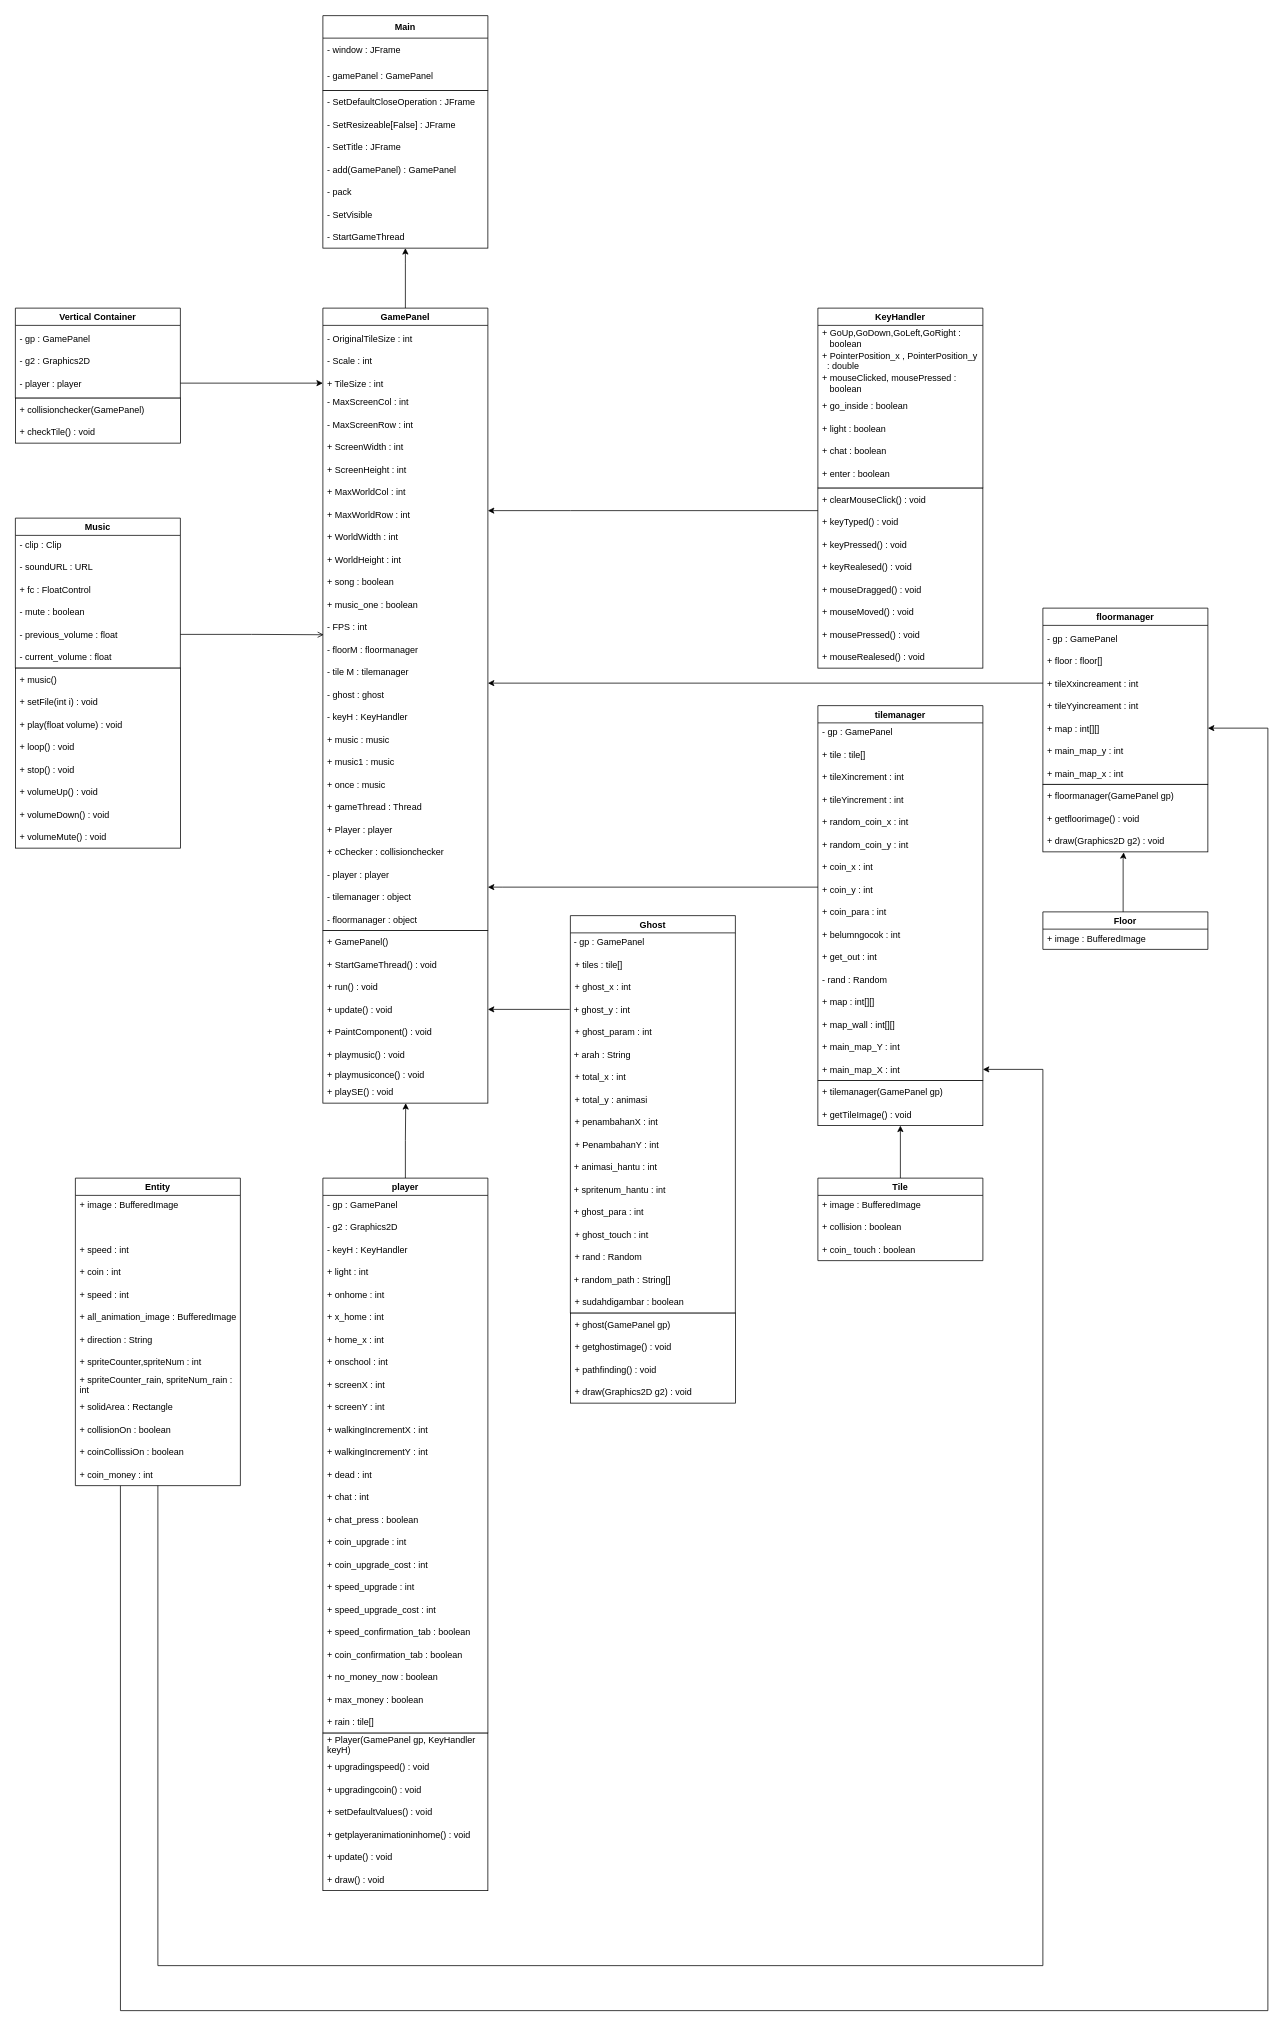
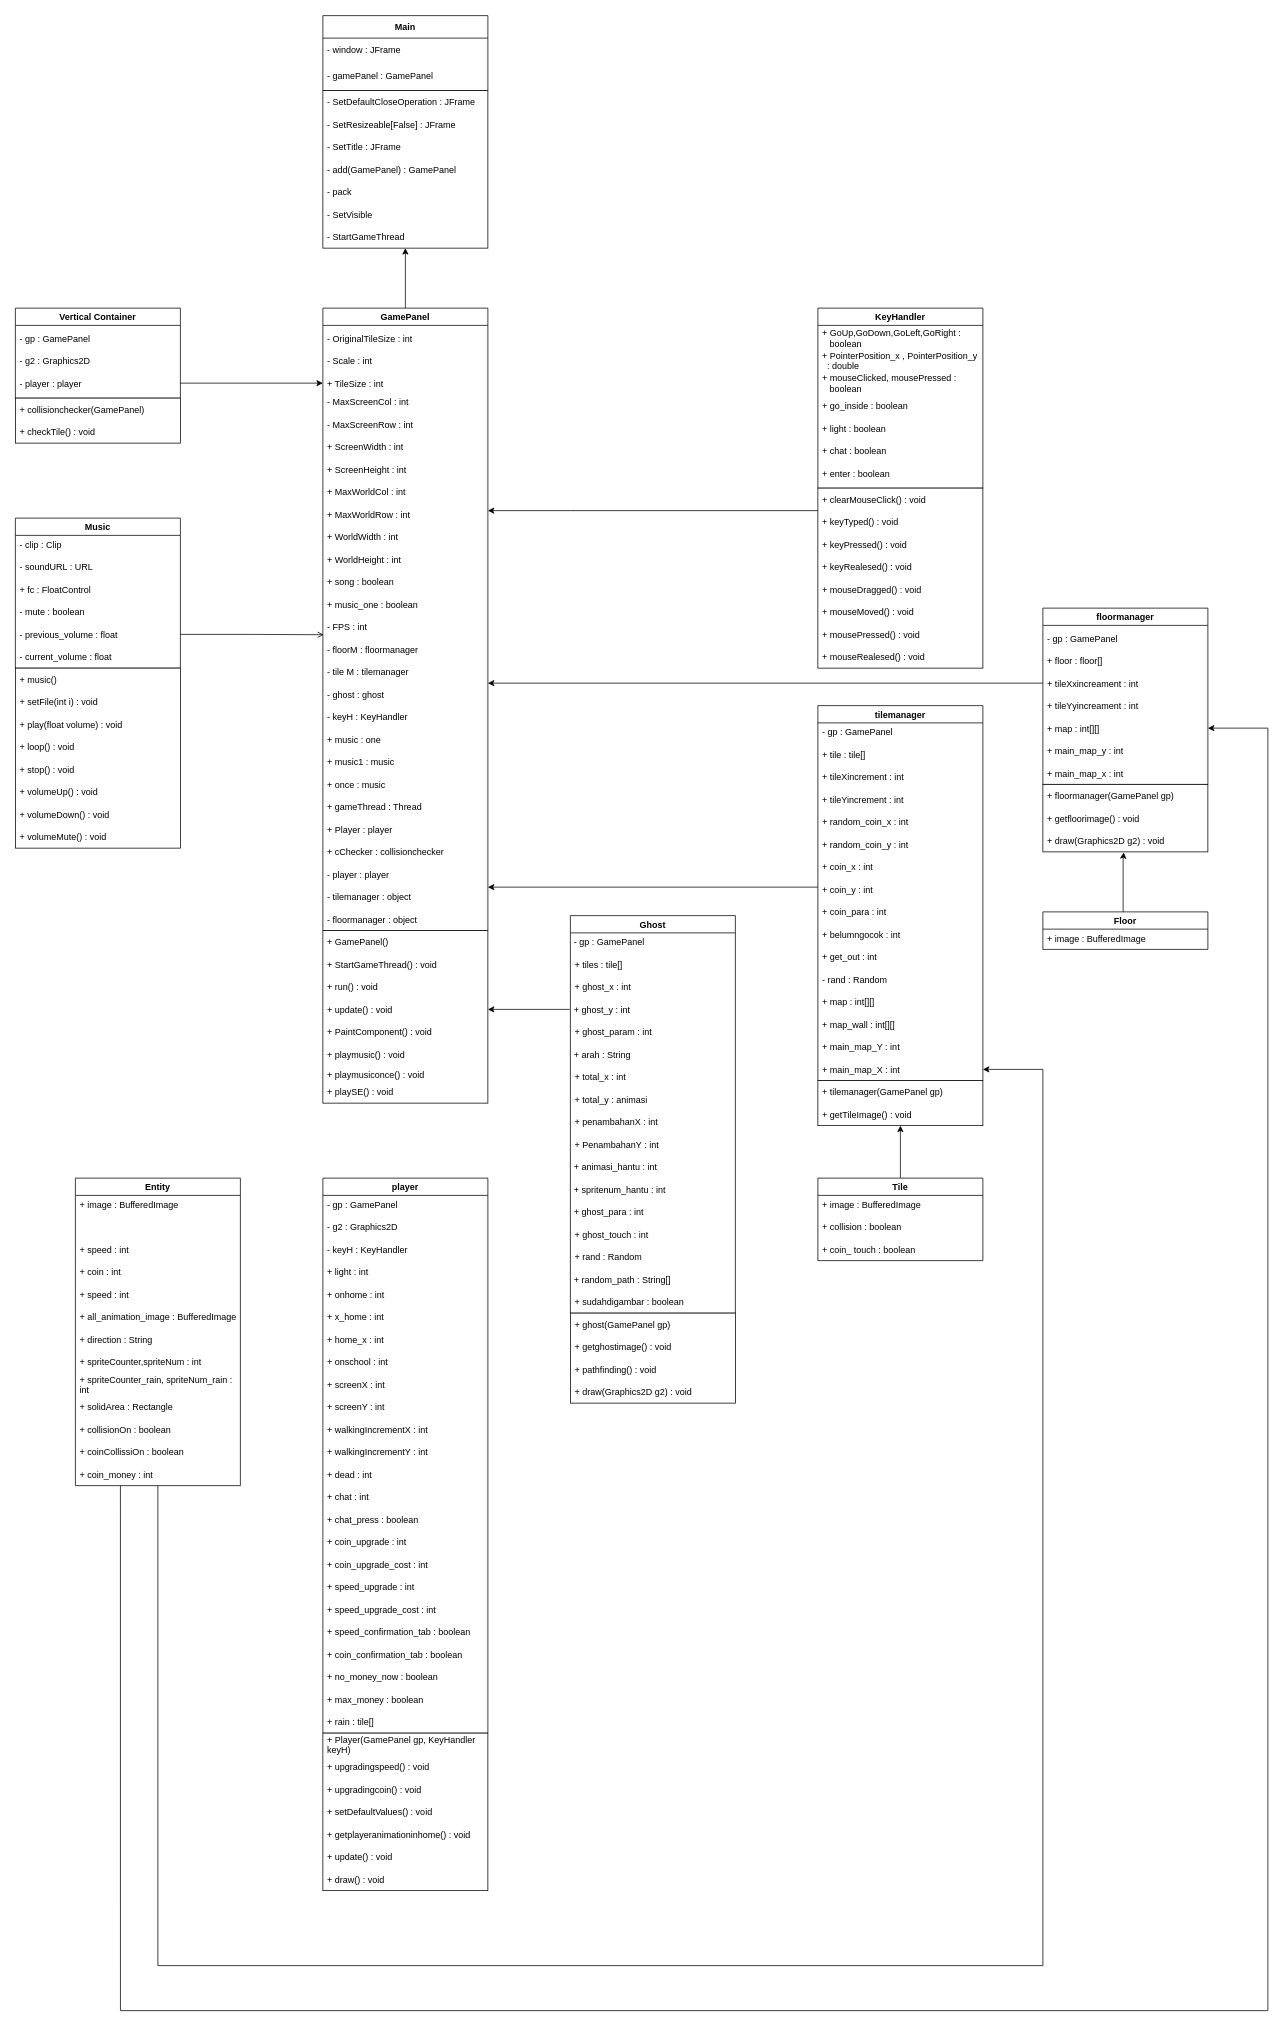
node "+ music : music": label "+ music : music" -> "+ music : one"
edge "player" -> "+ playSE() : void": removed
